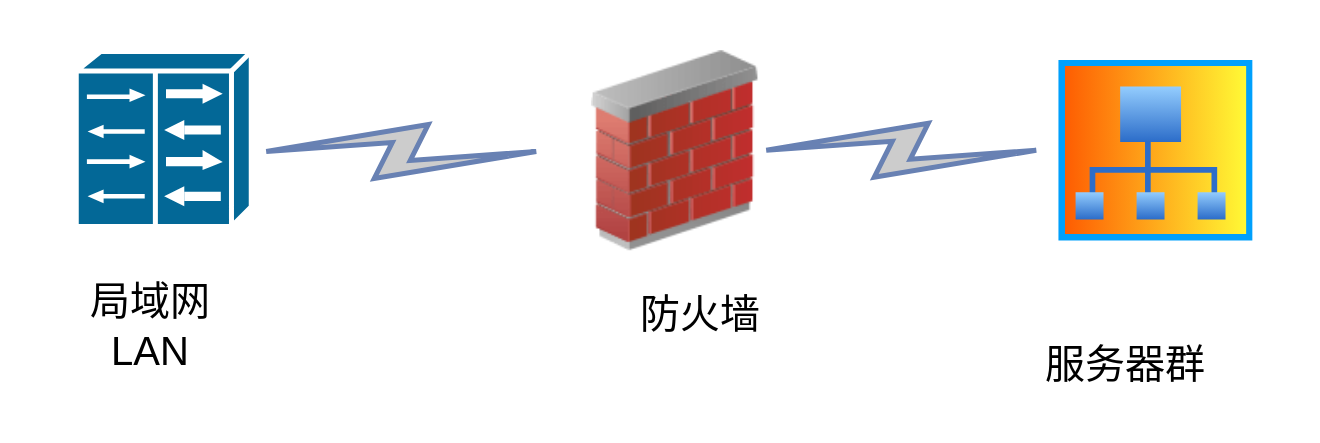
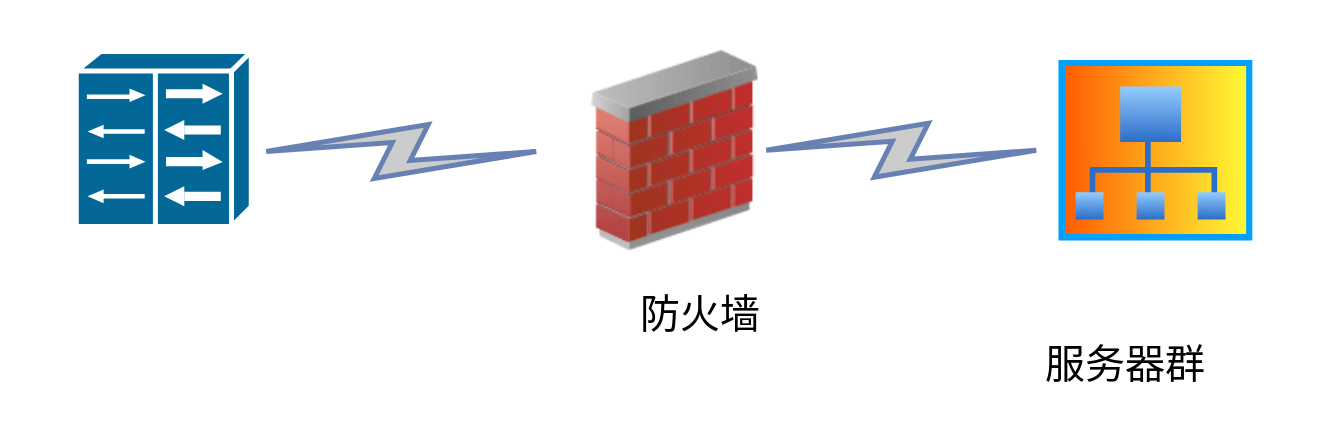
node "局域网LAN": removed
